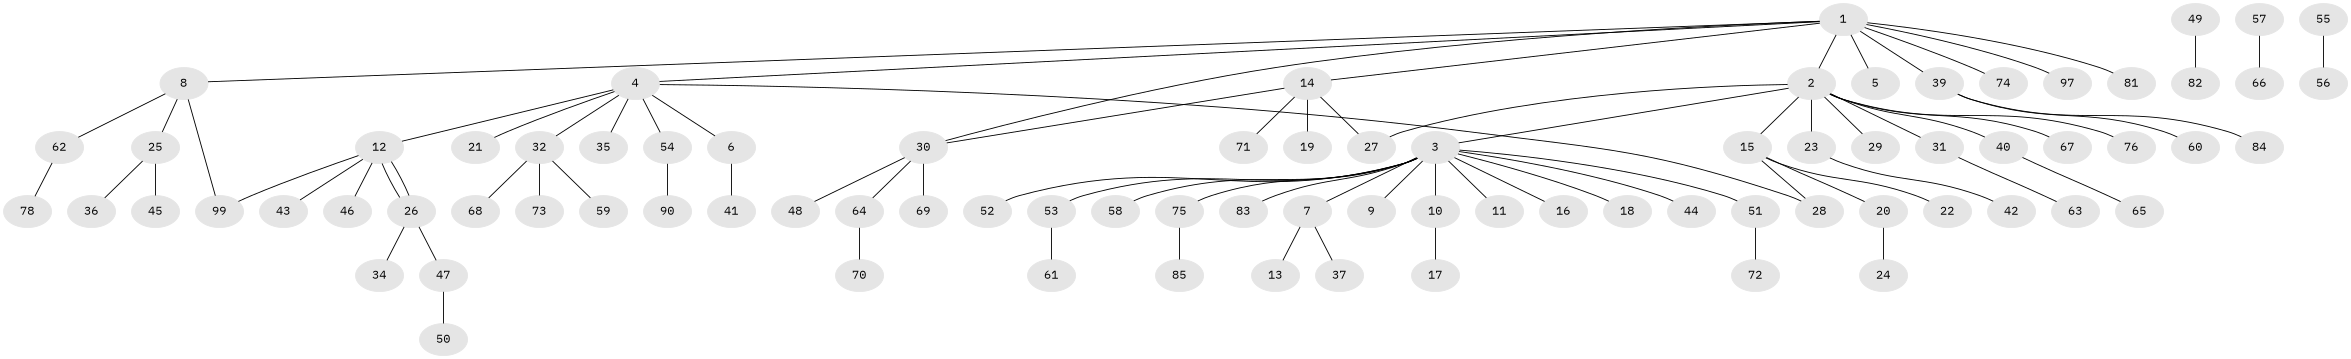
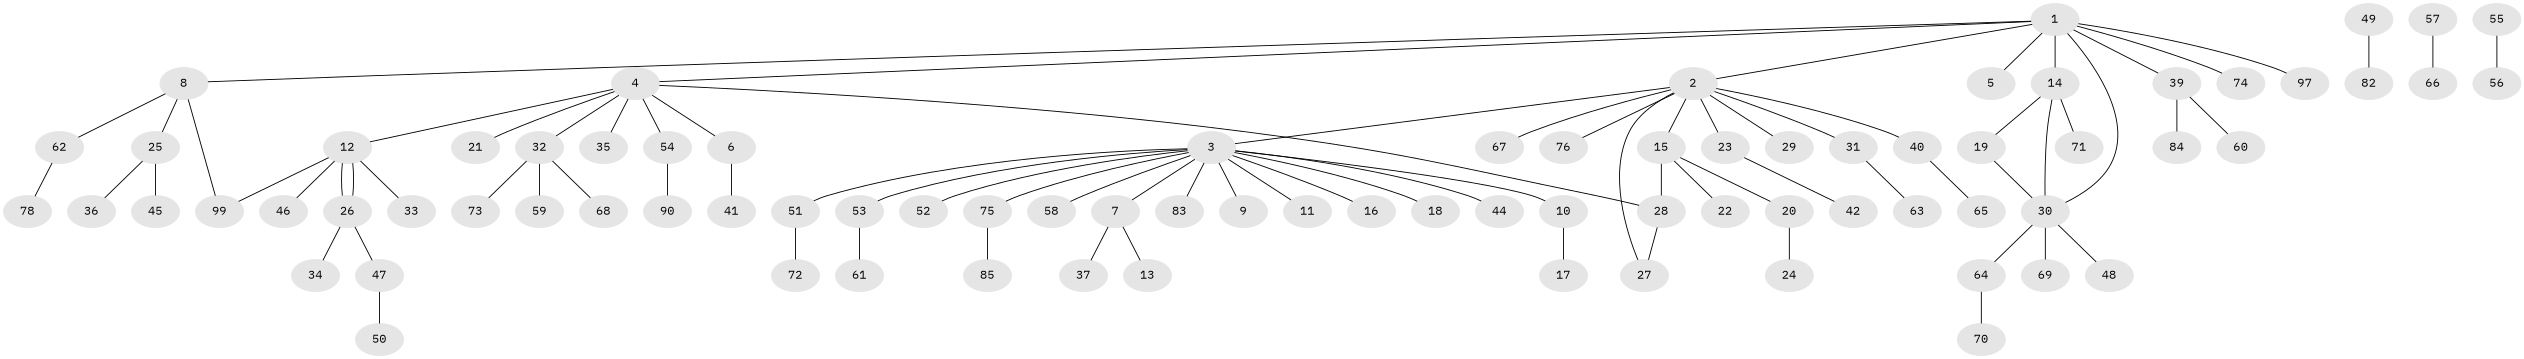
node "81": removed
edge "14" -- "27": now "28" -- "27"
edge "19" -- "30": added
node "43": label "43" -> "33"
